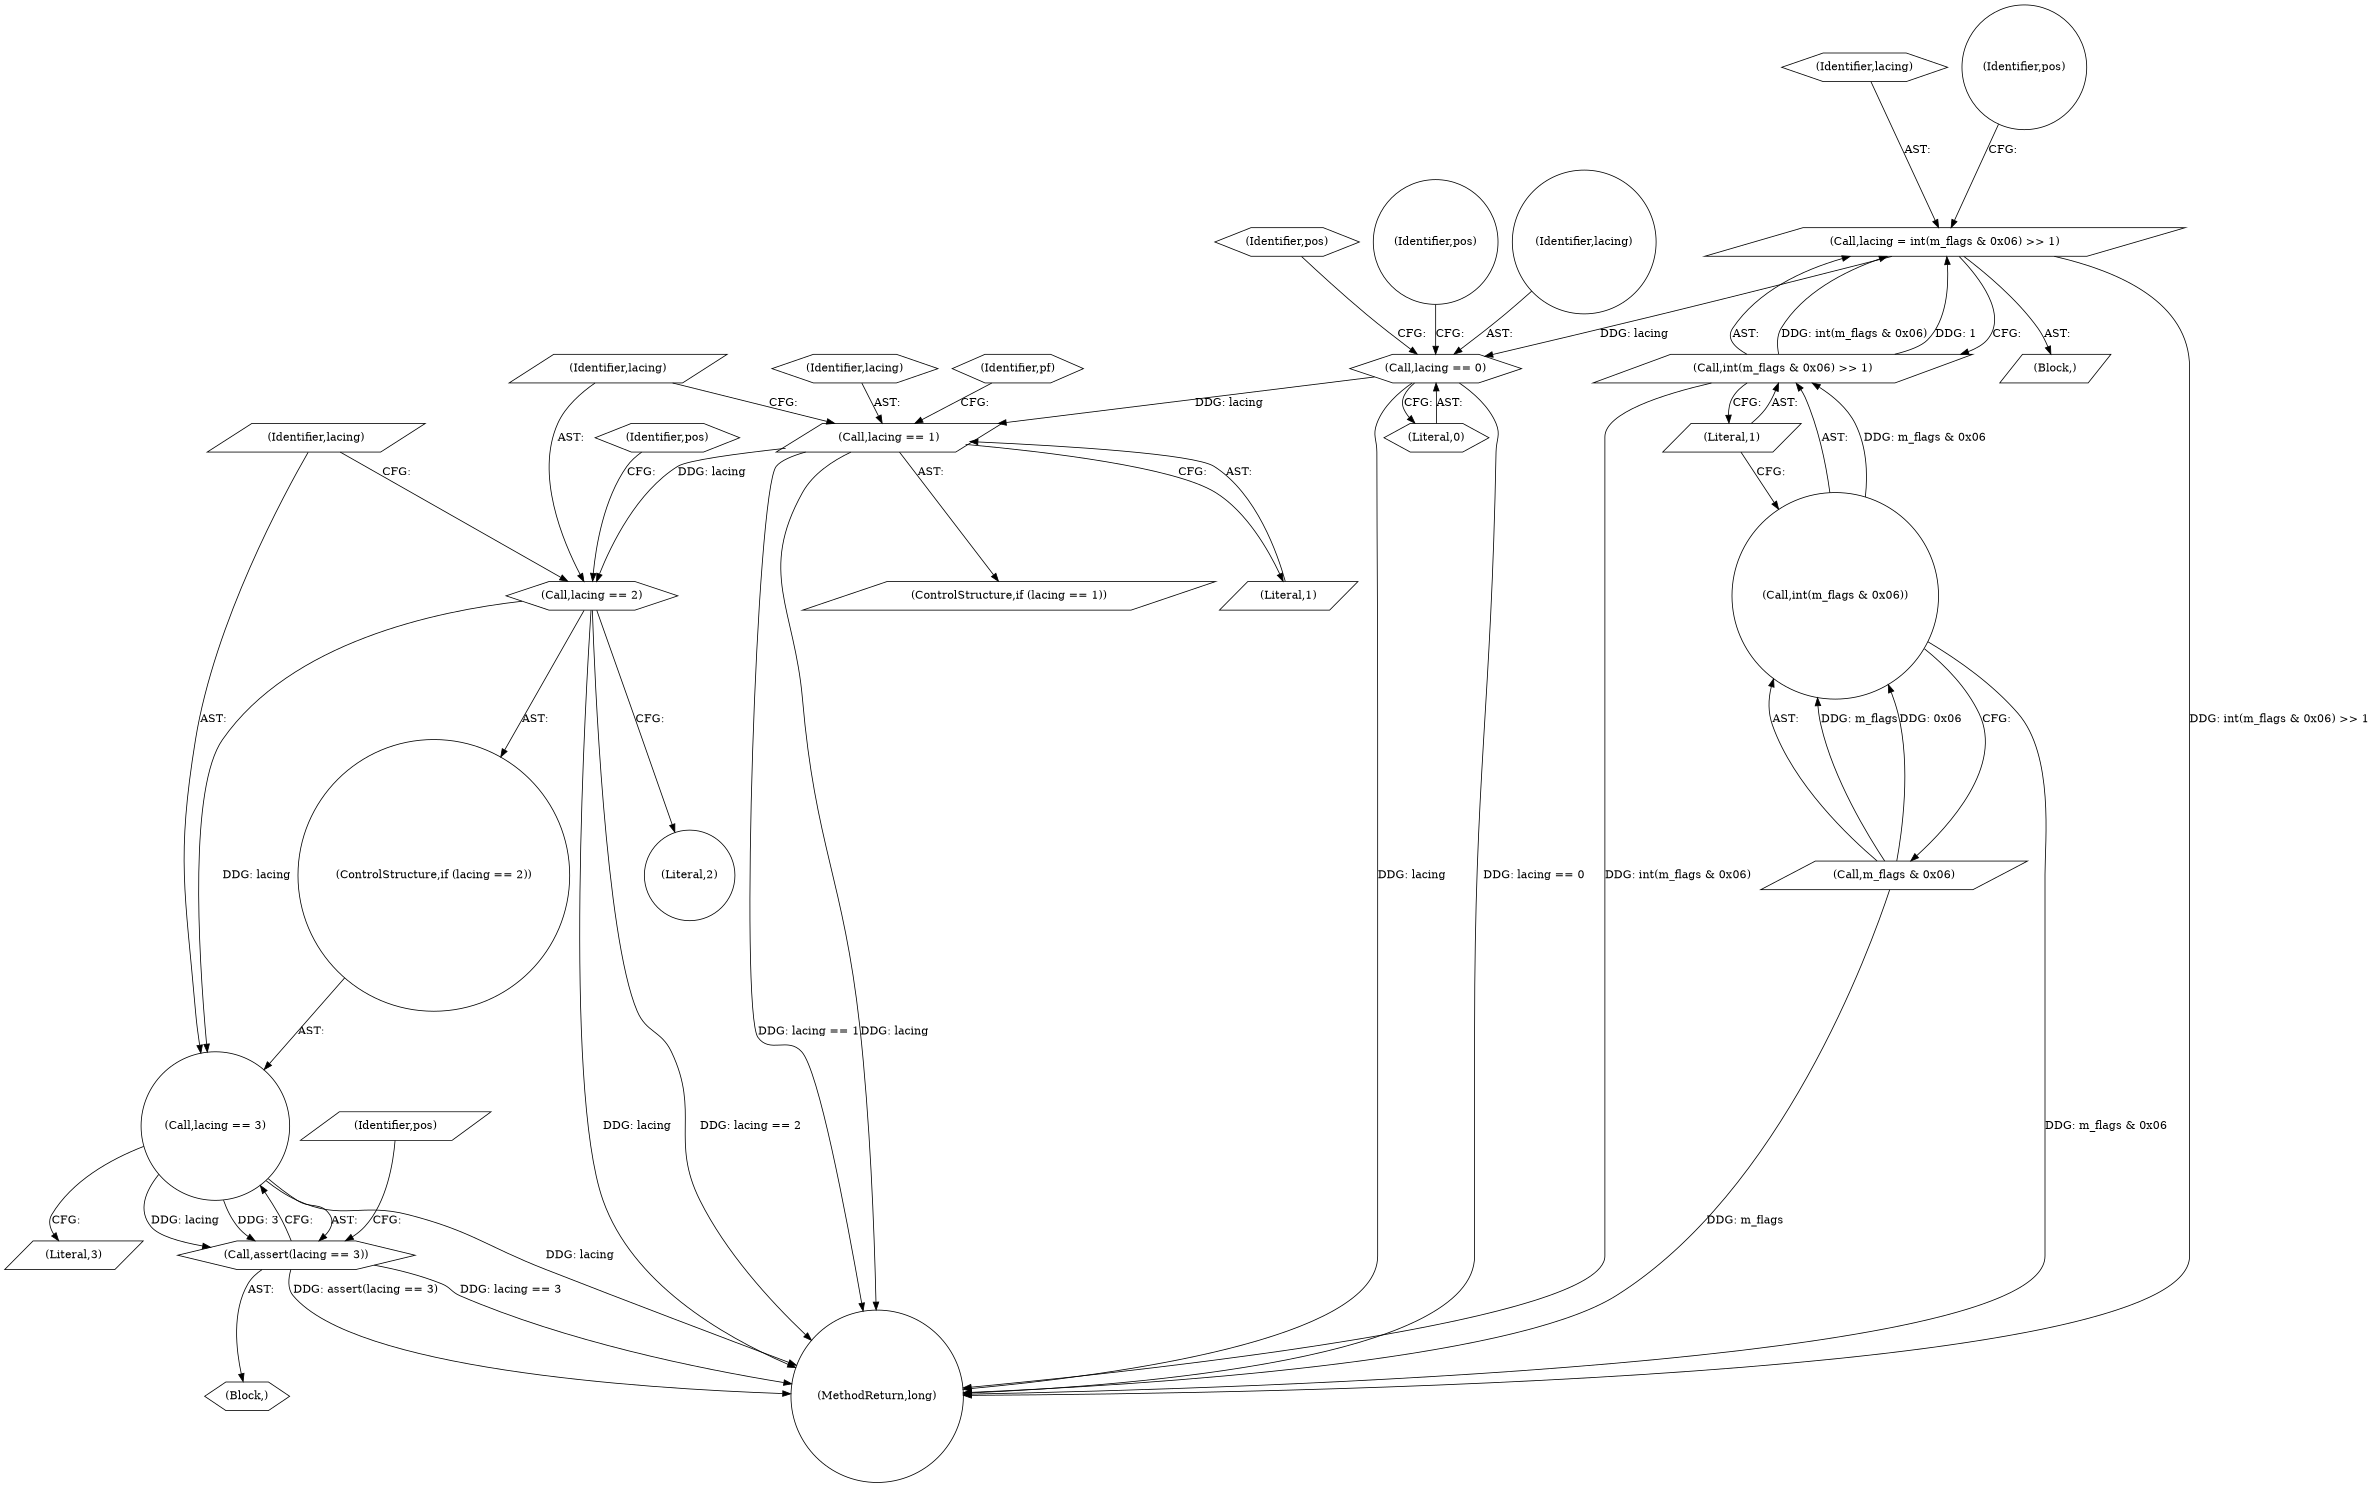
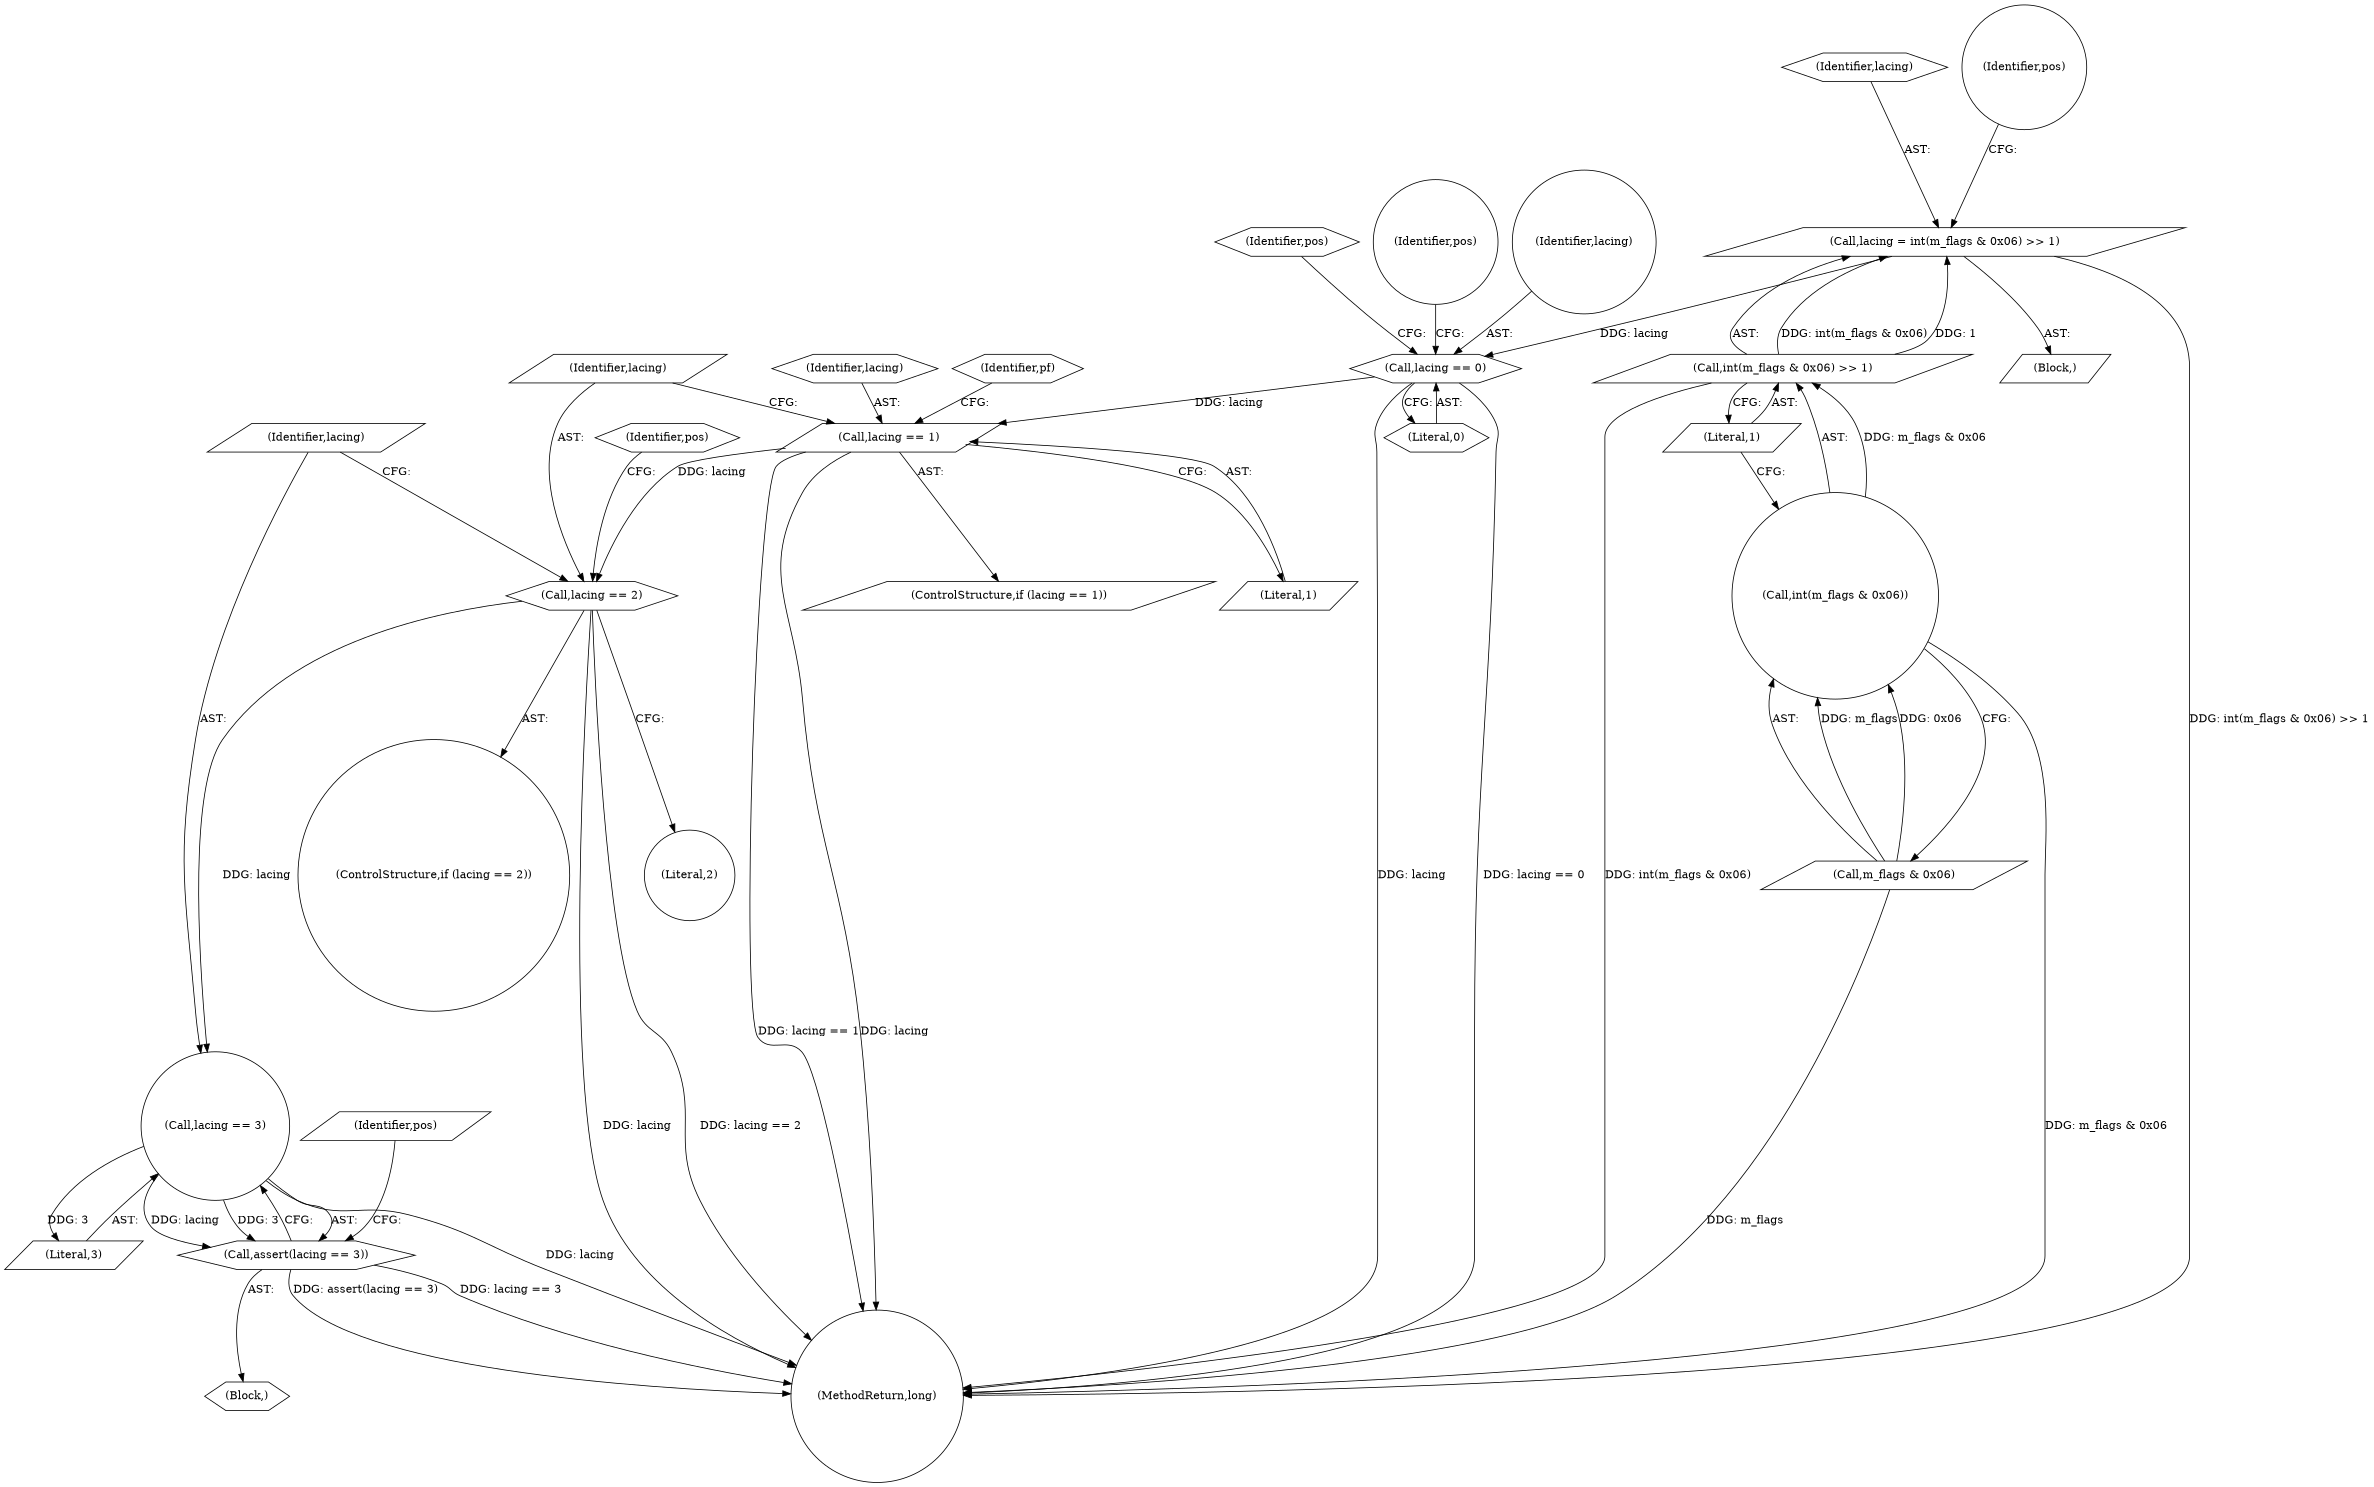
edge "(Call,lacing = int(m_flags & 0x06) >> 1)" -> "(Call,int(m_flags & 0x06) >> 1)": removed, label "CFG:"
edge "(ControlStructure,if (lacing == 2))" -> "(Call,lacing == 3)": now "(Literal,3)" -> "(Call,lacing == 3)"
edge "(Call,lacing == 3)" -> "(Literal,3)": label "CFG: " -> "DDG: 3"
